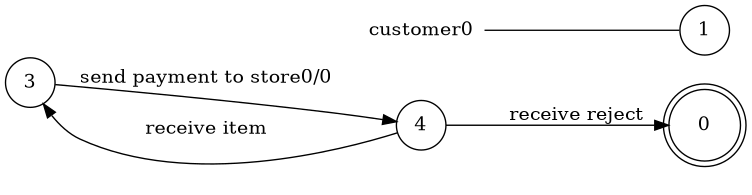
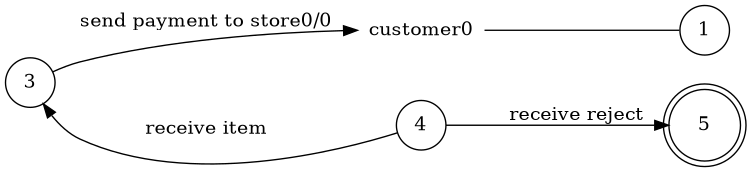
edge "3" -> "4": now "3" -> "customer0"
node "0": label "0" -> "5"
